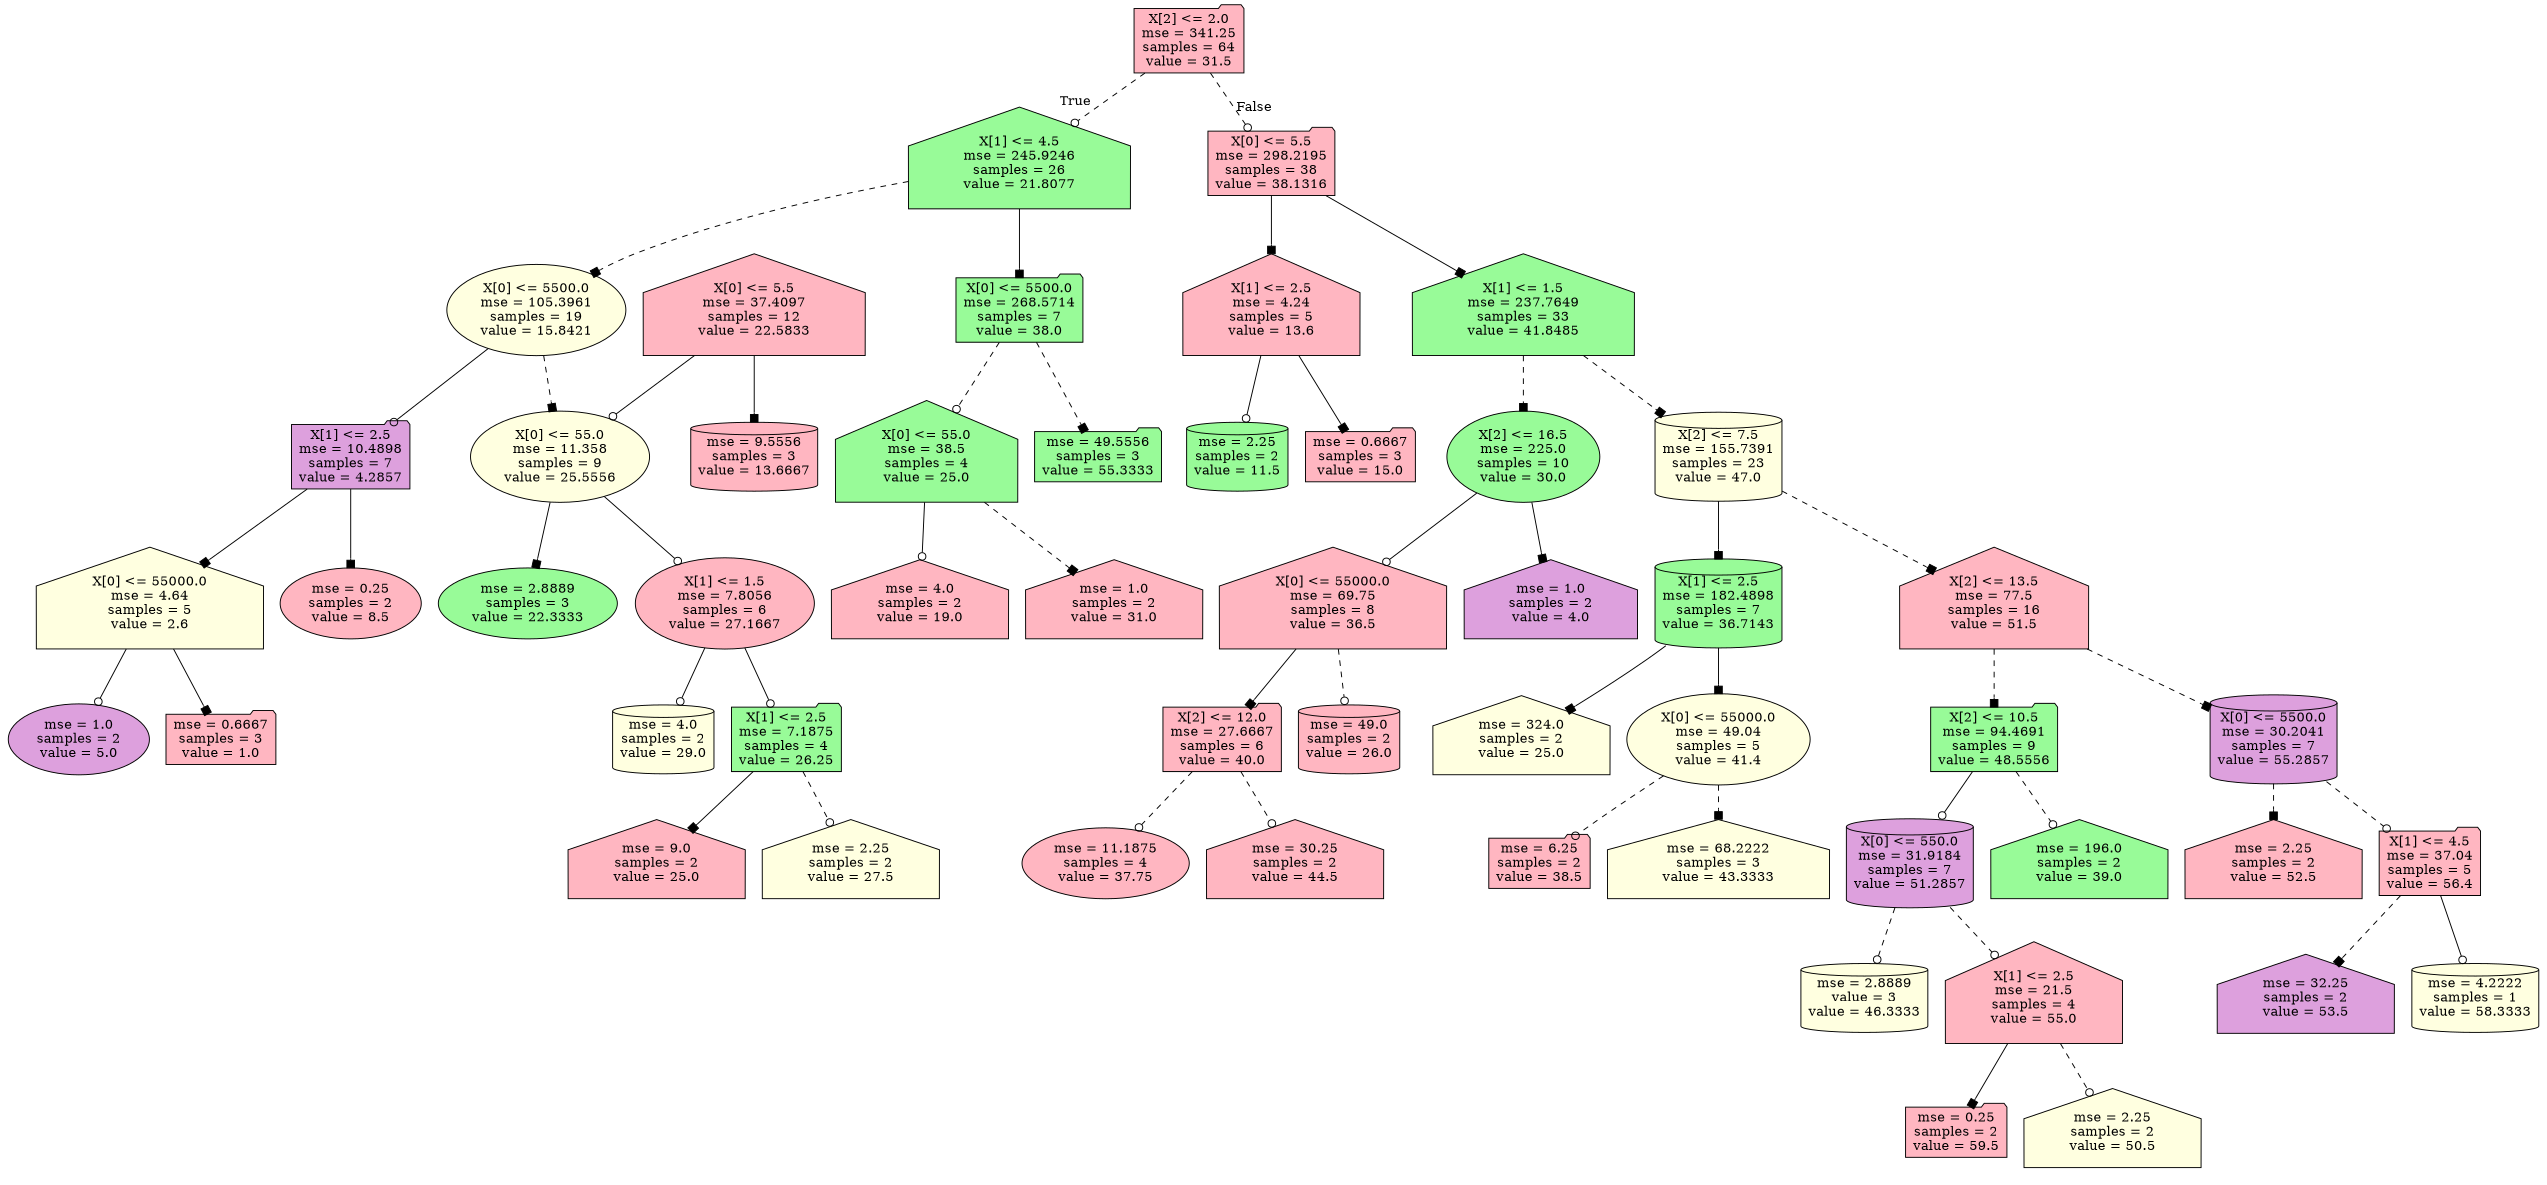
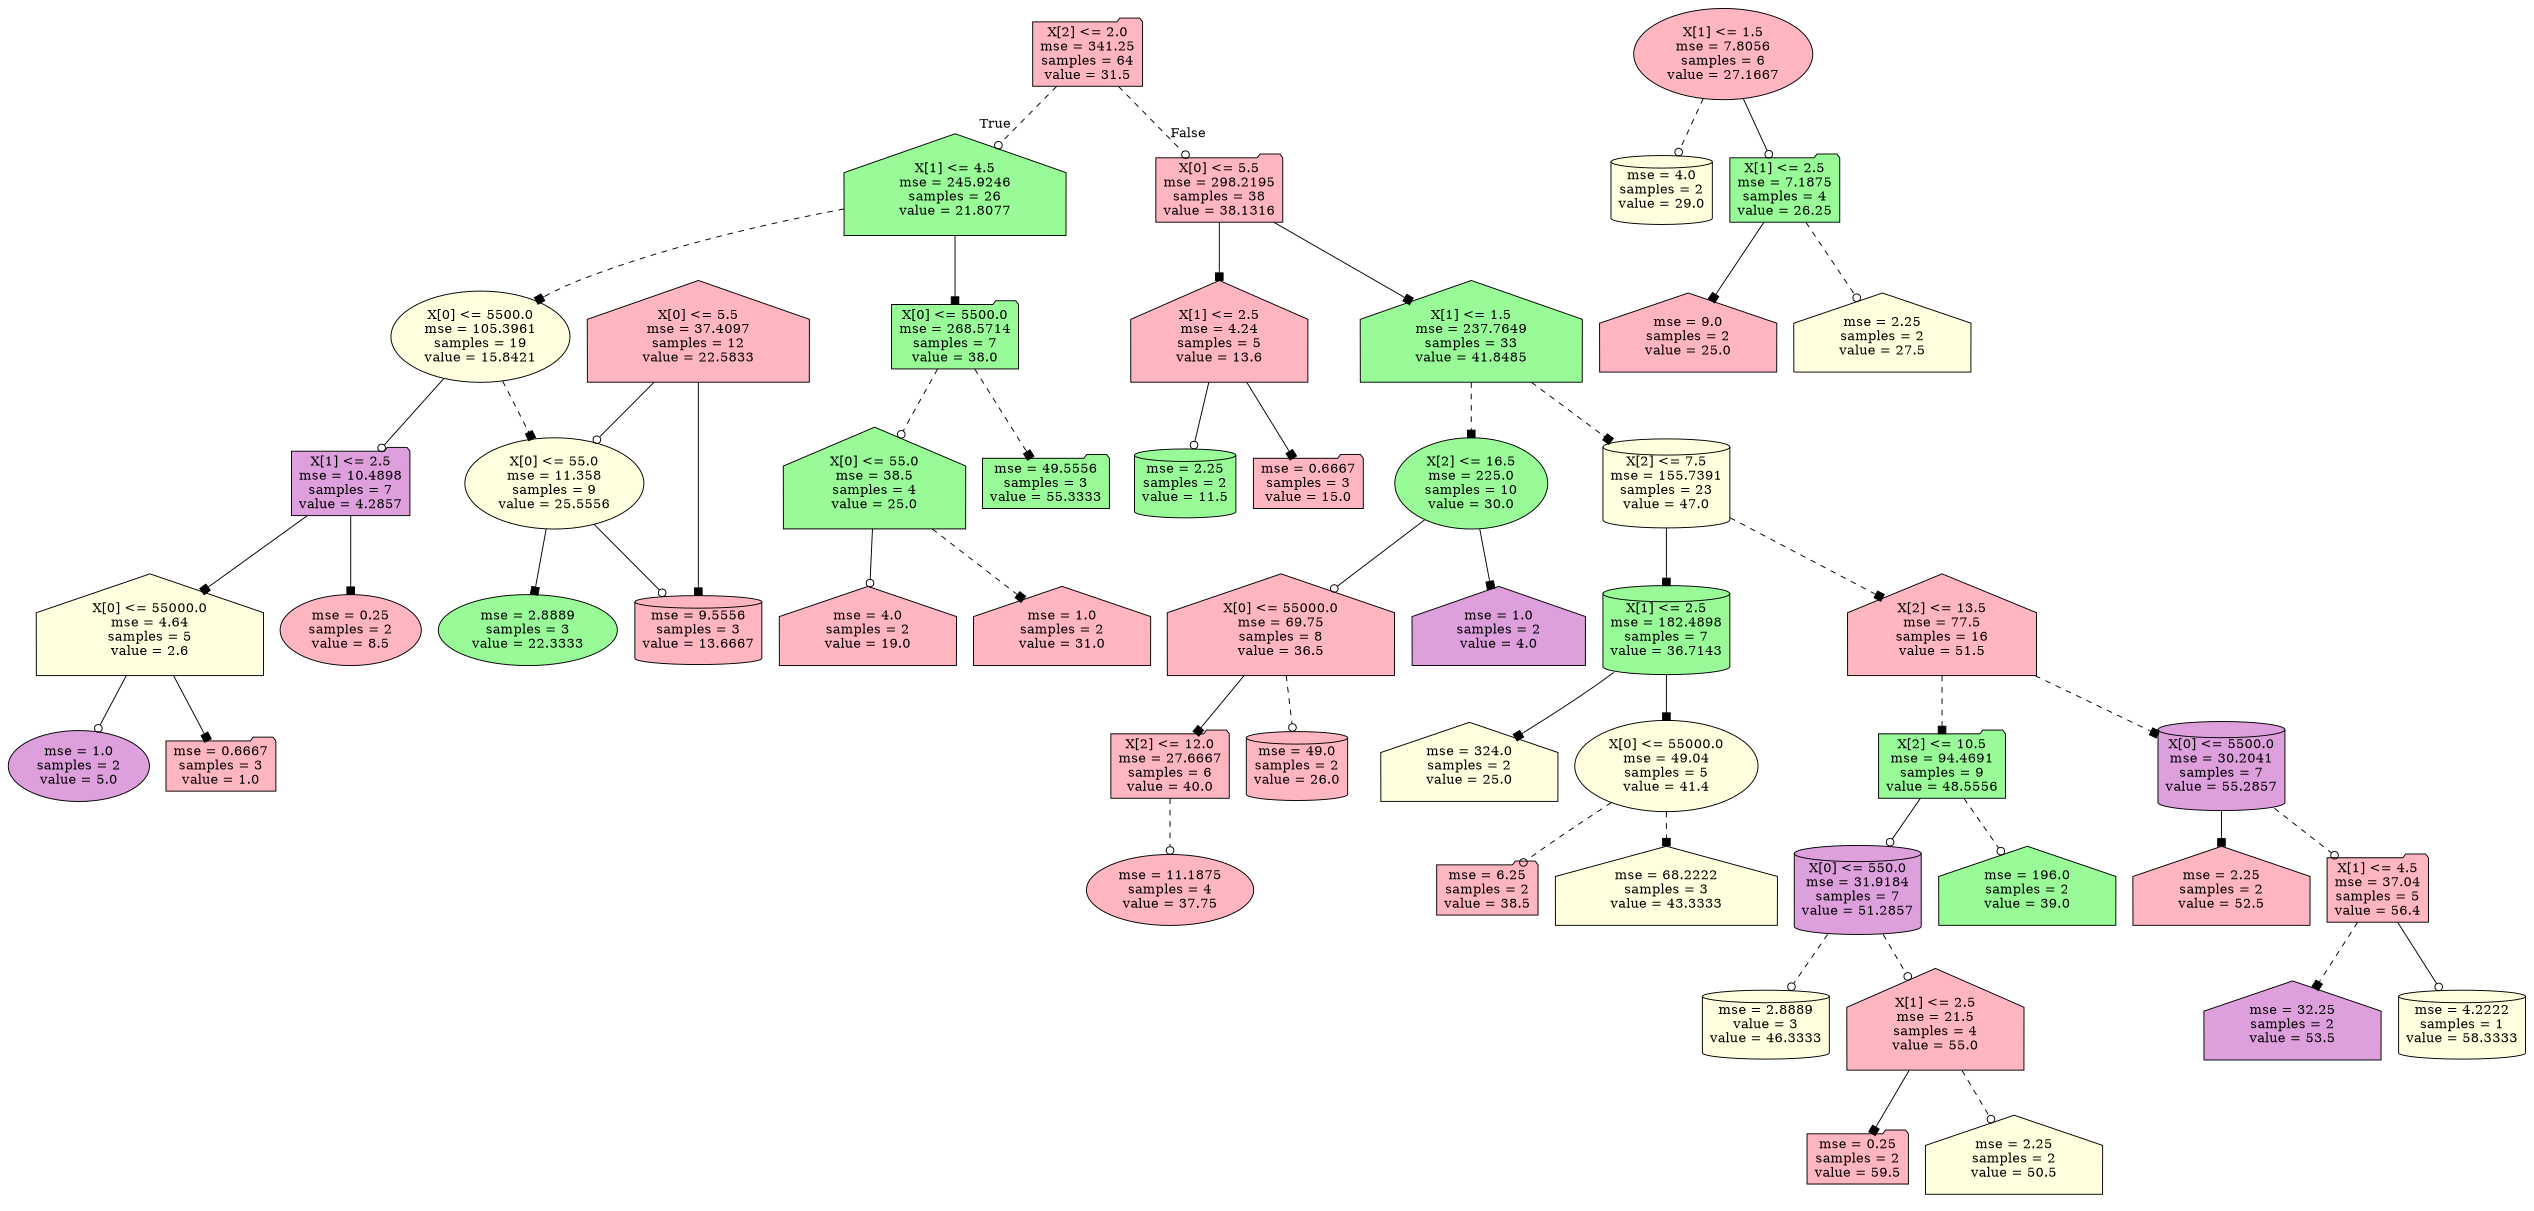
edge "X[0] <= 55.0 mse = 11.358 samples = 9 value = 25.5556" -> "X[1] <= 1.5 mse = 7.8056 samples = 6 value = 27.1667": now "X[0] <= 55.0 mse = 11.358 samples = 9 value = 25.5556" -> "mse = 9.5556 samples = 3 value = 13.6667"
edge "X[1] <= 1.5 mse = 7.8056 samples = 6 value = 27.1667" -> "mse = 4.0 samples = 2 value = 29.0": style solid -> dashed
edge "X[0] <= 5500.0 mse = 30.2041 samples = 7 value = 55.2857" -> "mse = 2.25 samples = 2 value = 52.5": style dashed -> solid
node "mse = 30.25 samples = 2 value = 44.5": removed
